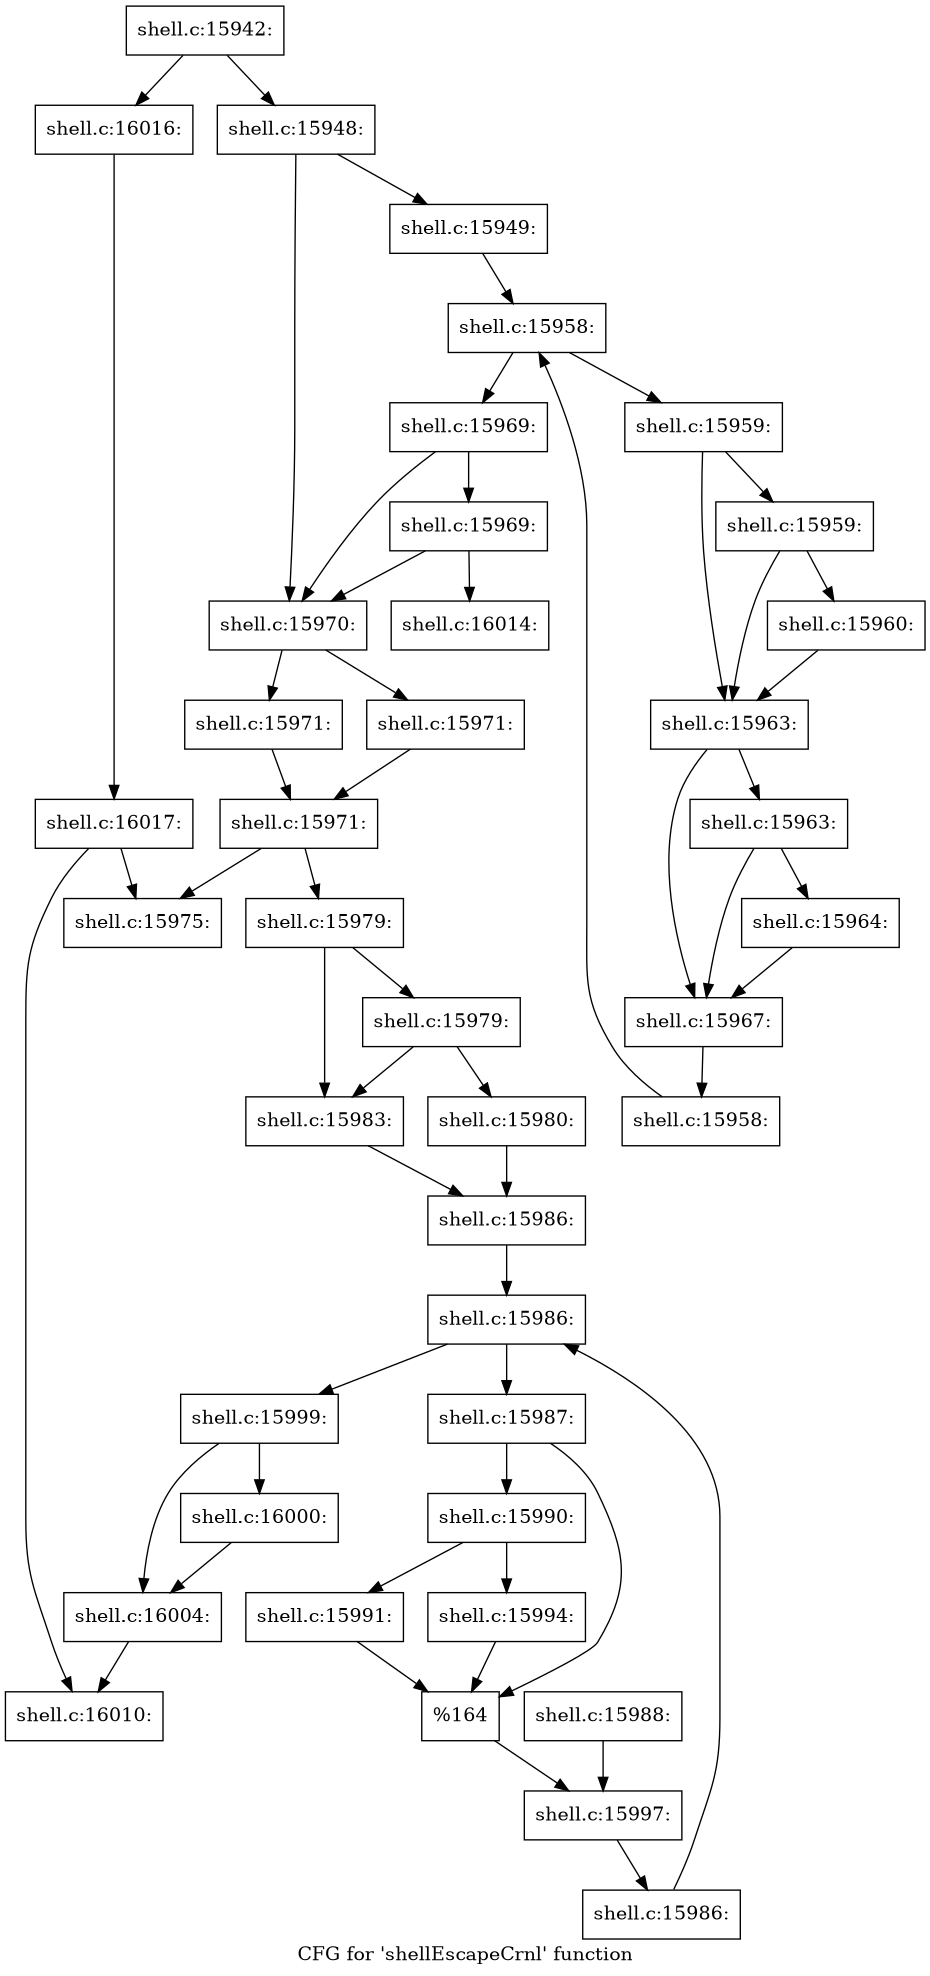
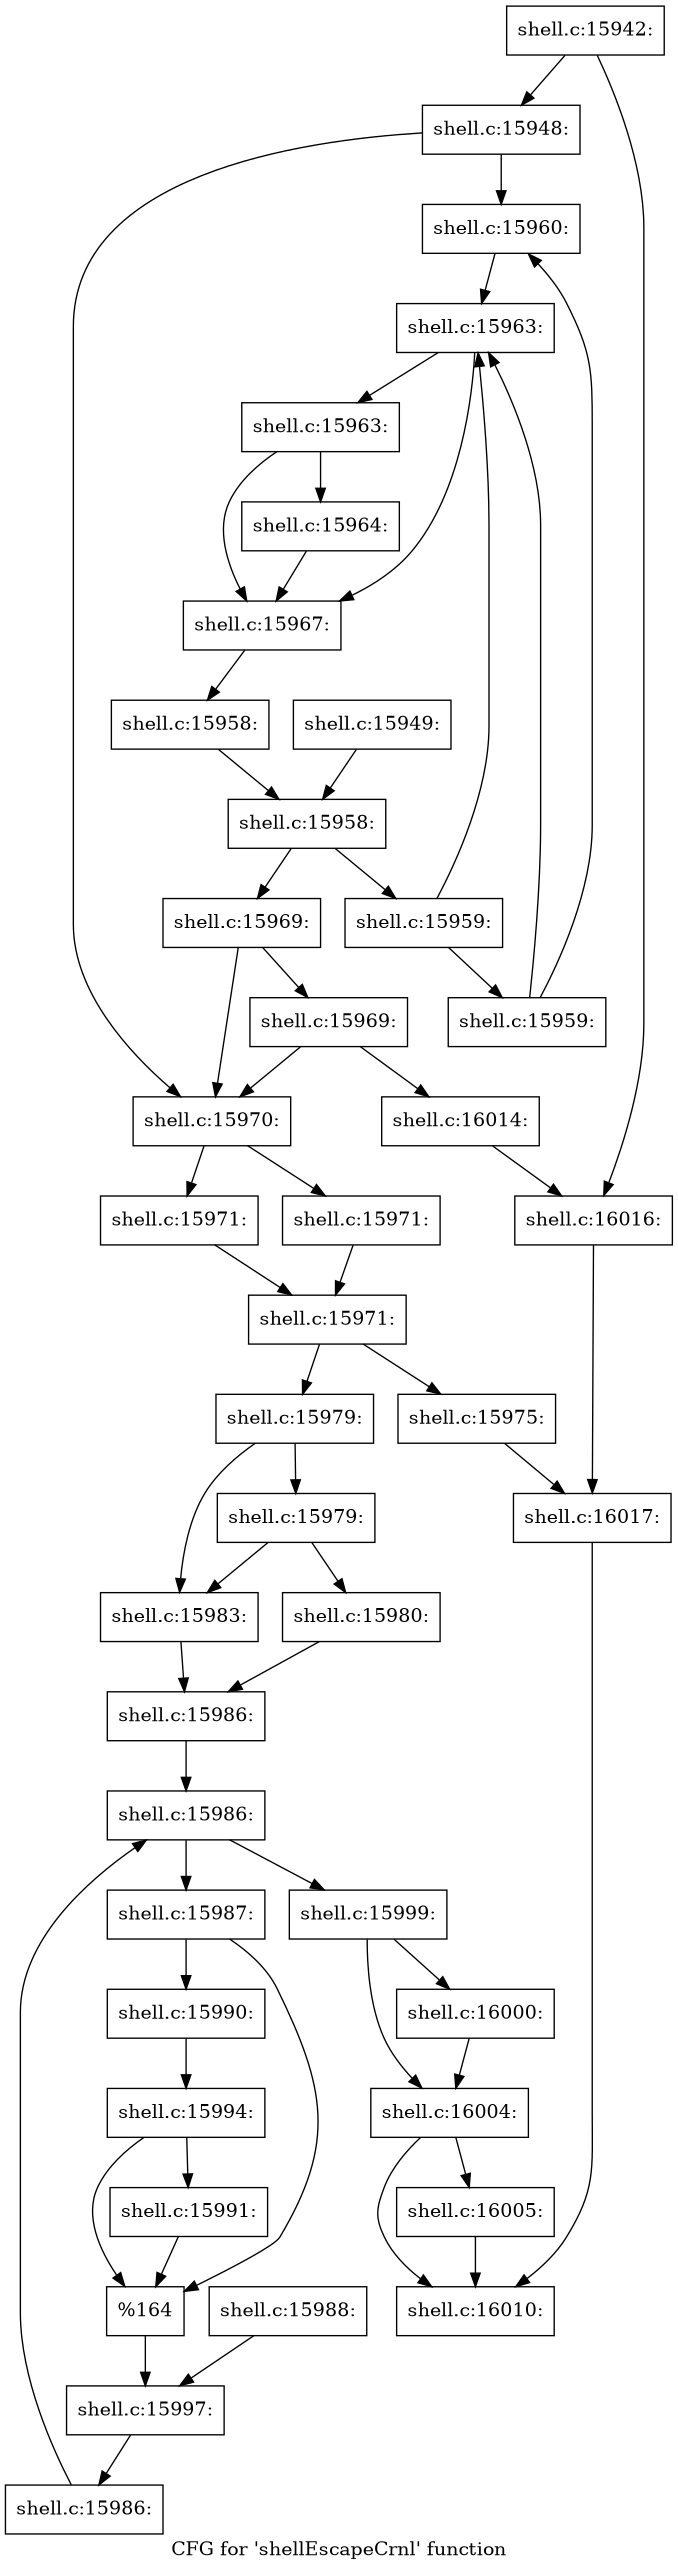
edge "shell.c:15948:" -> "shell.c:15949:": now "shell.c:15948:" -> "shell.c:15960:"
edge "shell.c:16017:" -> "shell.c:15975:": reversed
edge "shell.c:16014:" -> "shell.c:16016:": added
edge "shell.c:15990:" -> "shell.c:15991:": now "shell.c:15994:" -> "shell.c:15991:"
node "shell.c:16005:": added
